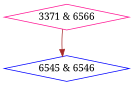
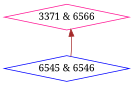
edge "3371 & 6566" -> "6545 & 6546": reversed
